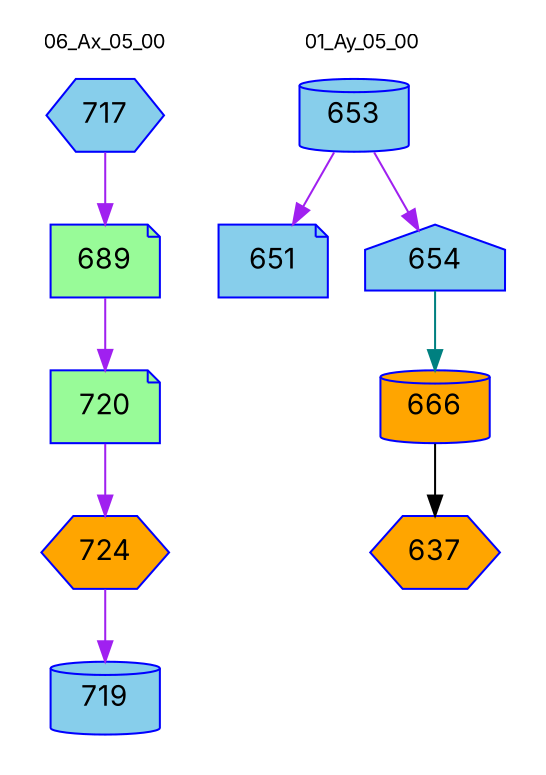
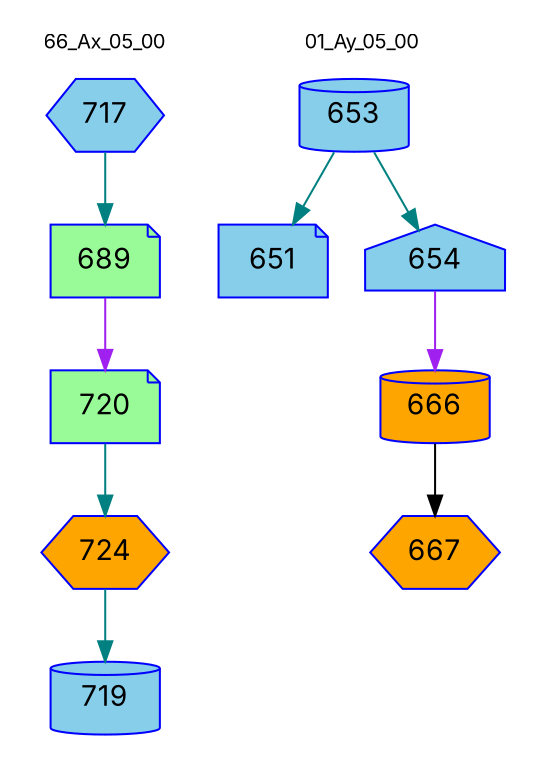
cluster "06_Ax_05_00": label "06_Ax_05_00" -> "66_Ax_05_00"
edge "717" -> "689": color purple -> teal
edge "653" -> "651": color purple -> teal
edge "653" -> "654": color purple -> teal
edge "654" -> "666": color teal -> purple
edge "720" -> "724": color purple -> teal
node "637": label "637" -> "667"
edge "724" -> "719": color purple -> teal
